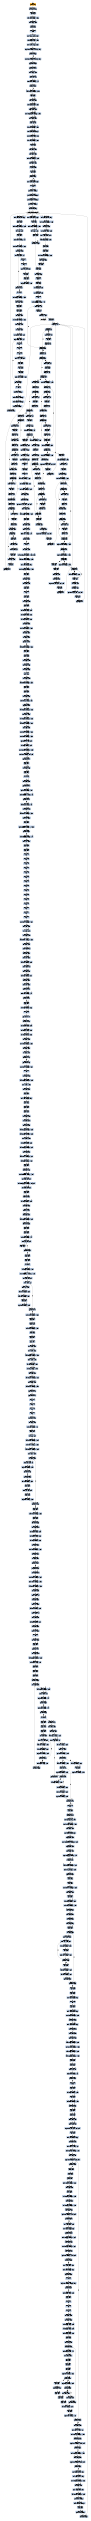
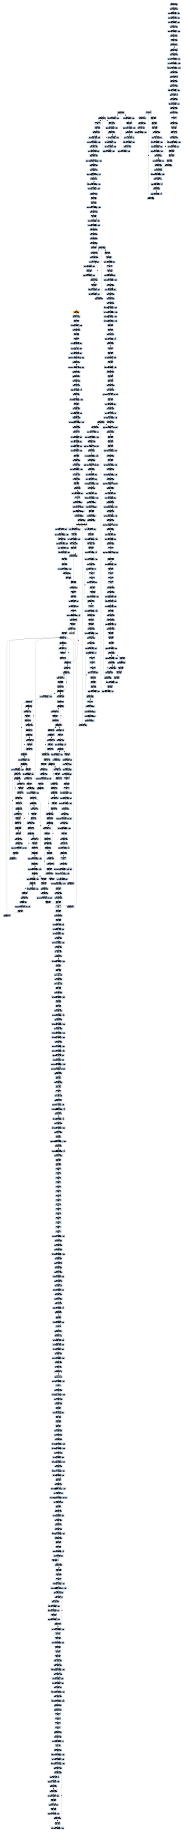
node "0x00410202 pushl %ecx": removed
